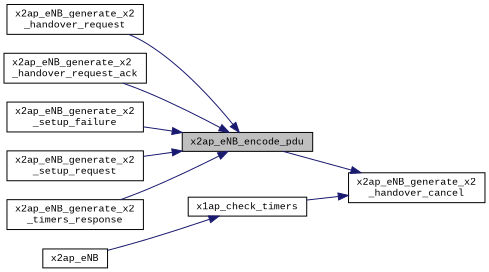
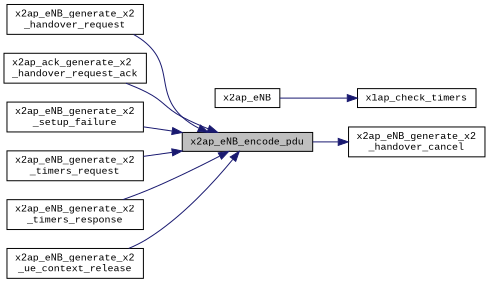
node "x2ap_eNB_generate_x2 _handover_request_ack": label "x2ap_eNB_generate_x2 _handover_request_ack" -> "x2ap_ack_generate_x2 _handover_request_ack"
node "x2ap_eNB_generate_x2 _setup_request": label "x2ap_eNB_generate_x2 _setup_request" -> "x2ap_eNB_generate_x2 _timers_request"
edge "x1ap_check_timers" -> "x2ap_eNB_generate_x2 _handover_cancel": removed
node "x2ap_eNB_generate_x2 _ue_context_release": added
